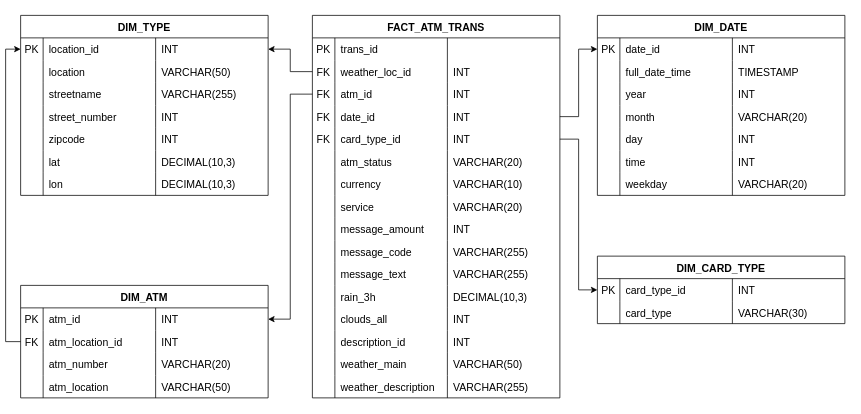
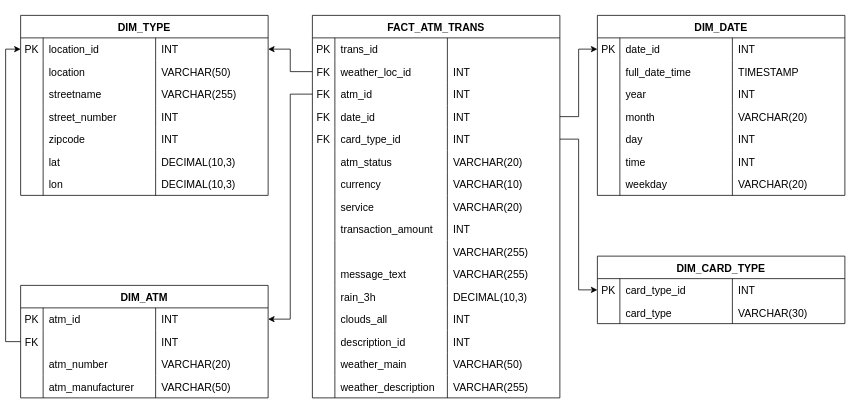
node "message_amount": label "message_amount" -> "transaction_amount"
node "message_code": removed
node "atm_location_id": removed
node "atm_location": label "atm_location" -> "atm_manufacturer"
